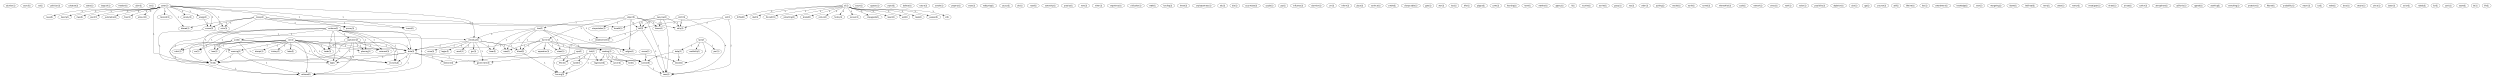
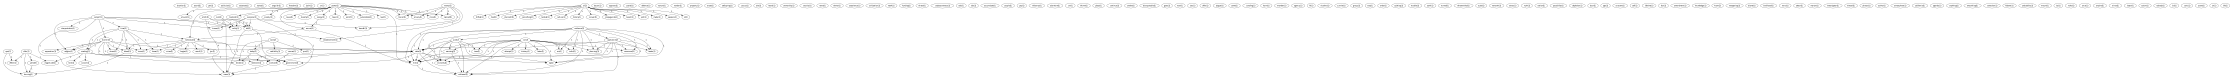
edge "money(3)" -> "source(2)": removed, label "1"
